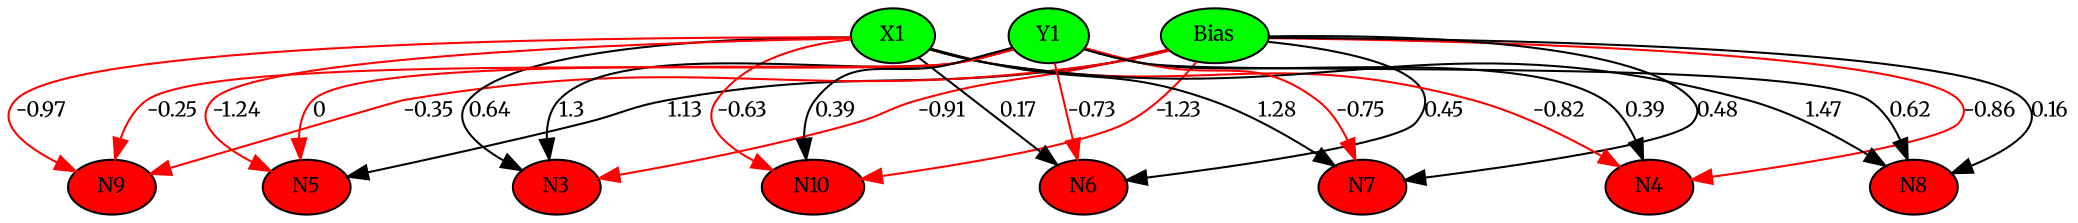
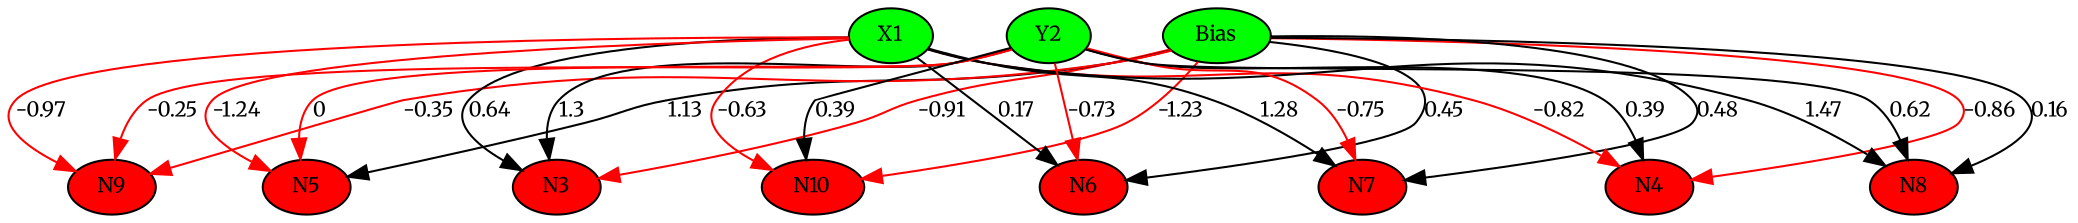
node "Y1": label "Y1" -> "Y2"
